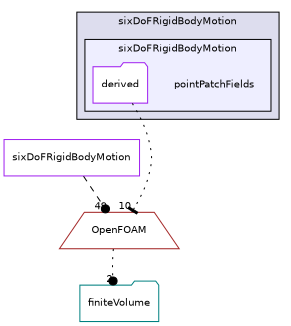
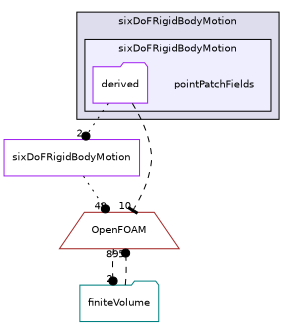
edge "derived" -> "sixDoFRigidBodyMotion": added
edge "derived" -> "OpenFOAM": style dotted -> dashed
edge "sixDoFRigidBodyMotion" -> "OpenFOAM": style dashed -> dotted
edge "OpenFOAM" -> "finiteVolume": style dotted -> dashed
edge "finiteVolume" -> "OpenFOAM": added
